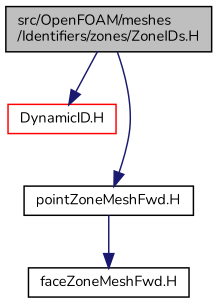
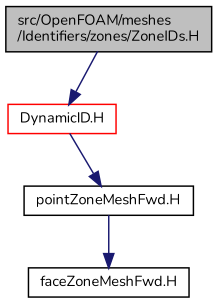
edge "src/OpenFOAM/meshes /Identifiers/zones/ZoneIDs.H" -> "pointZoneMeshFwd.H": now "DynamicID.H" -> "pointZoneMeshFwd.H"
